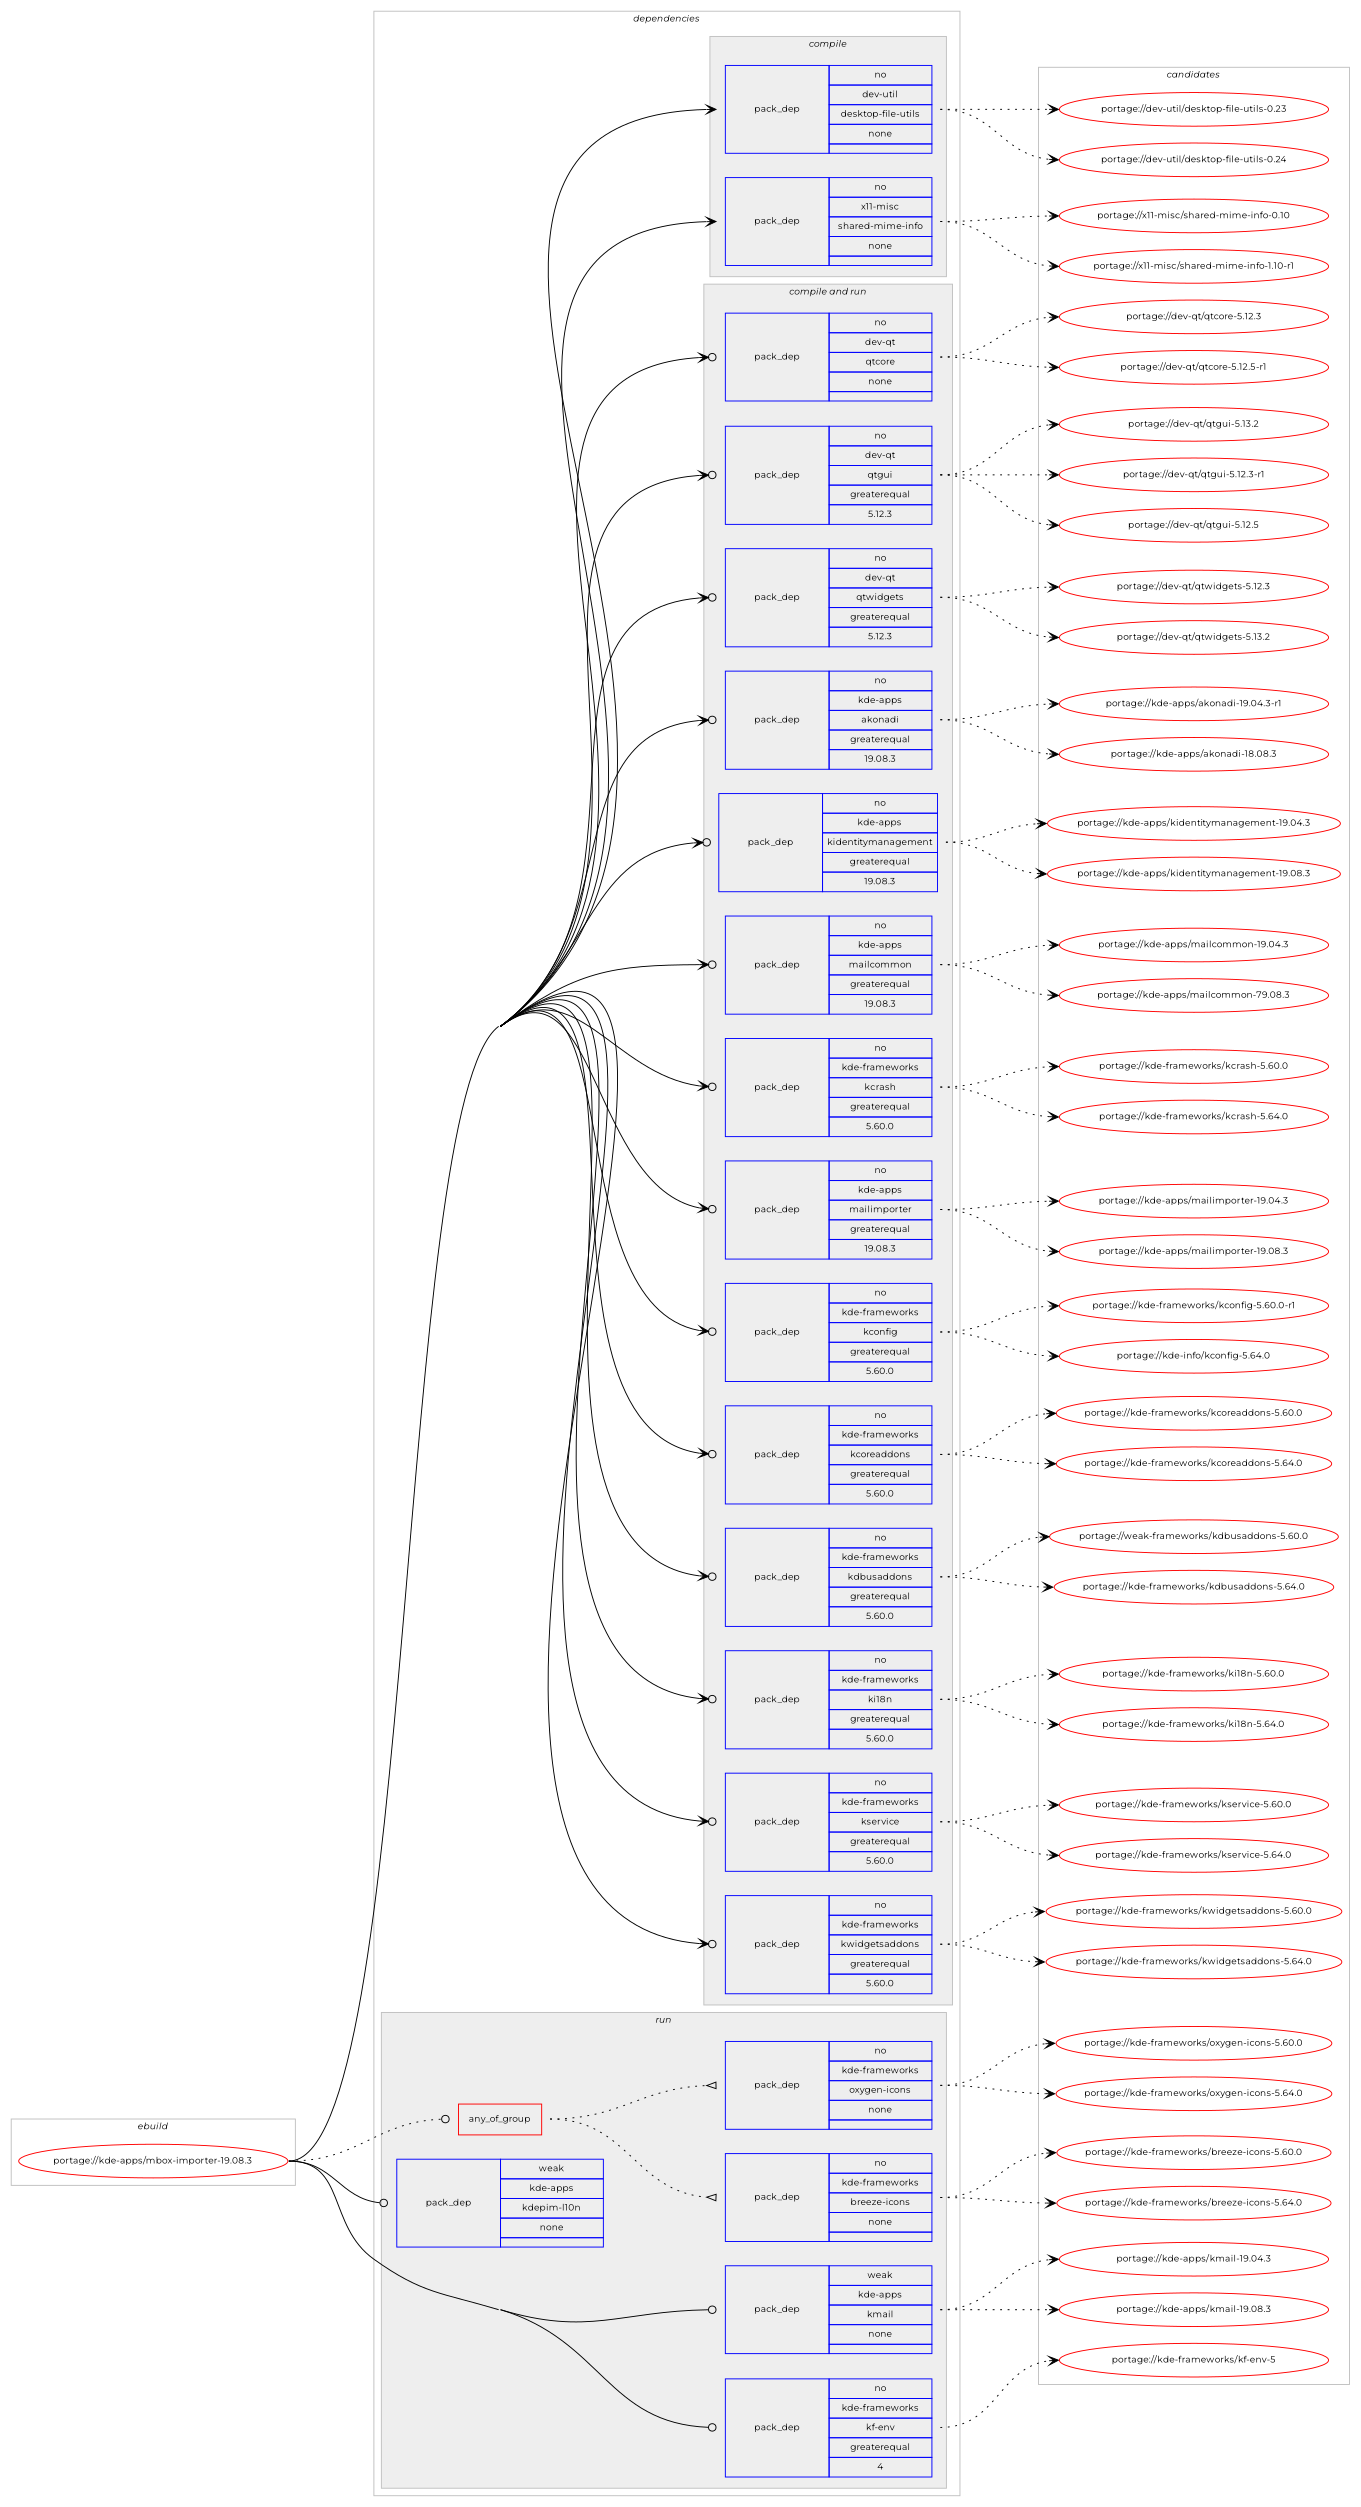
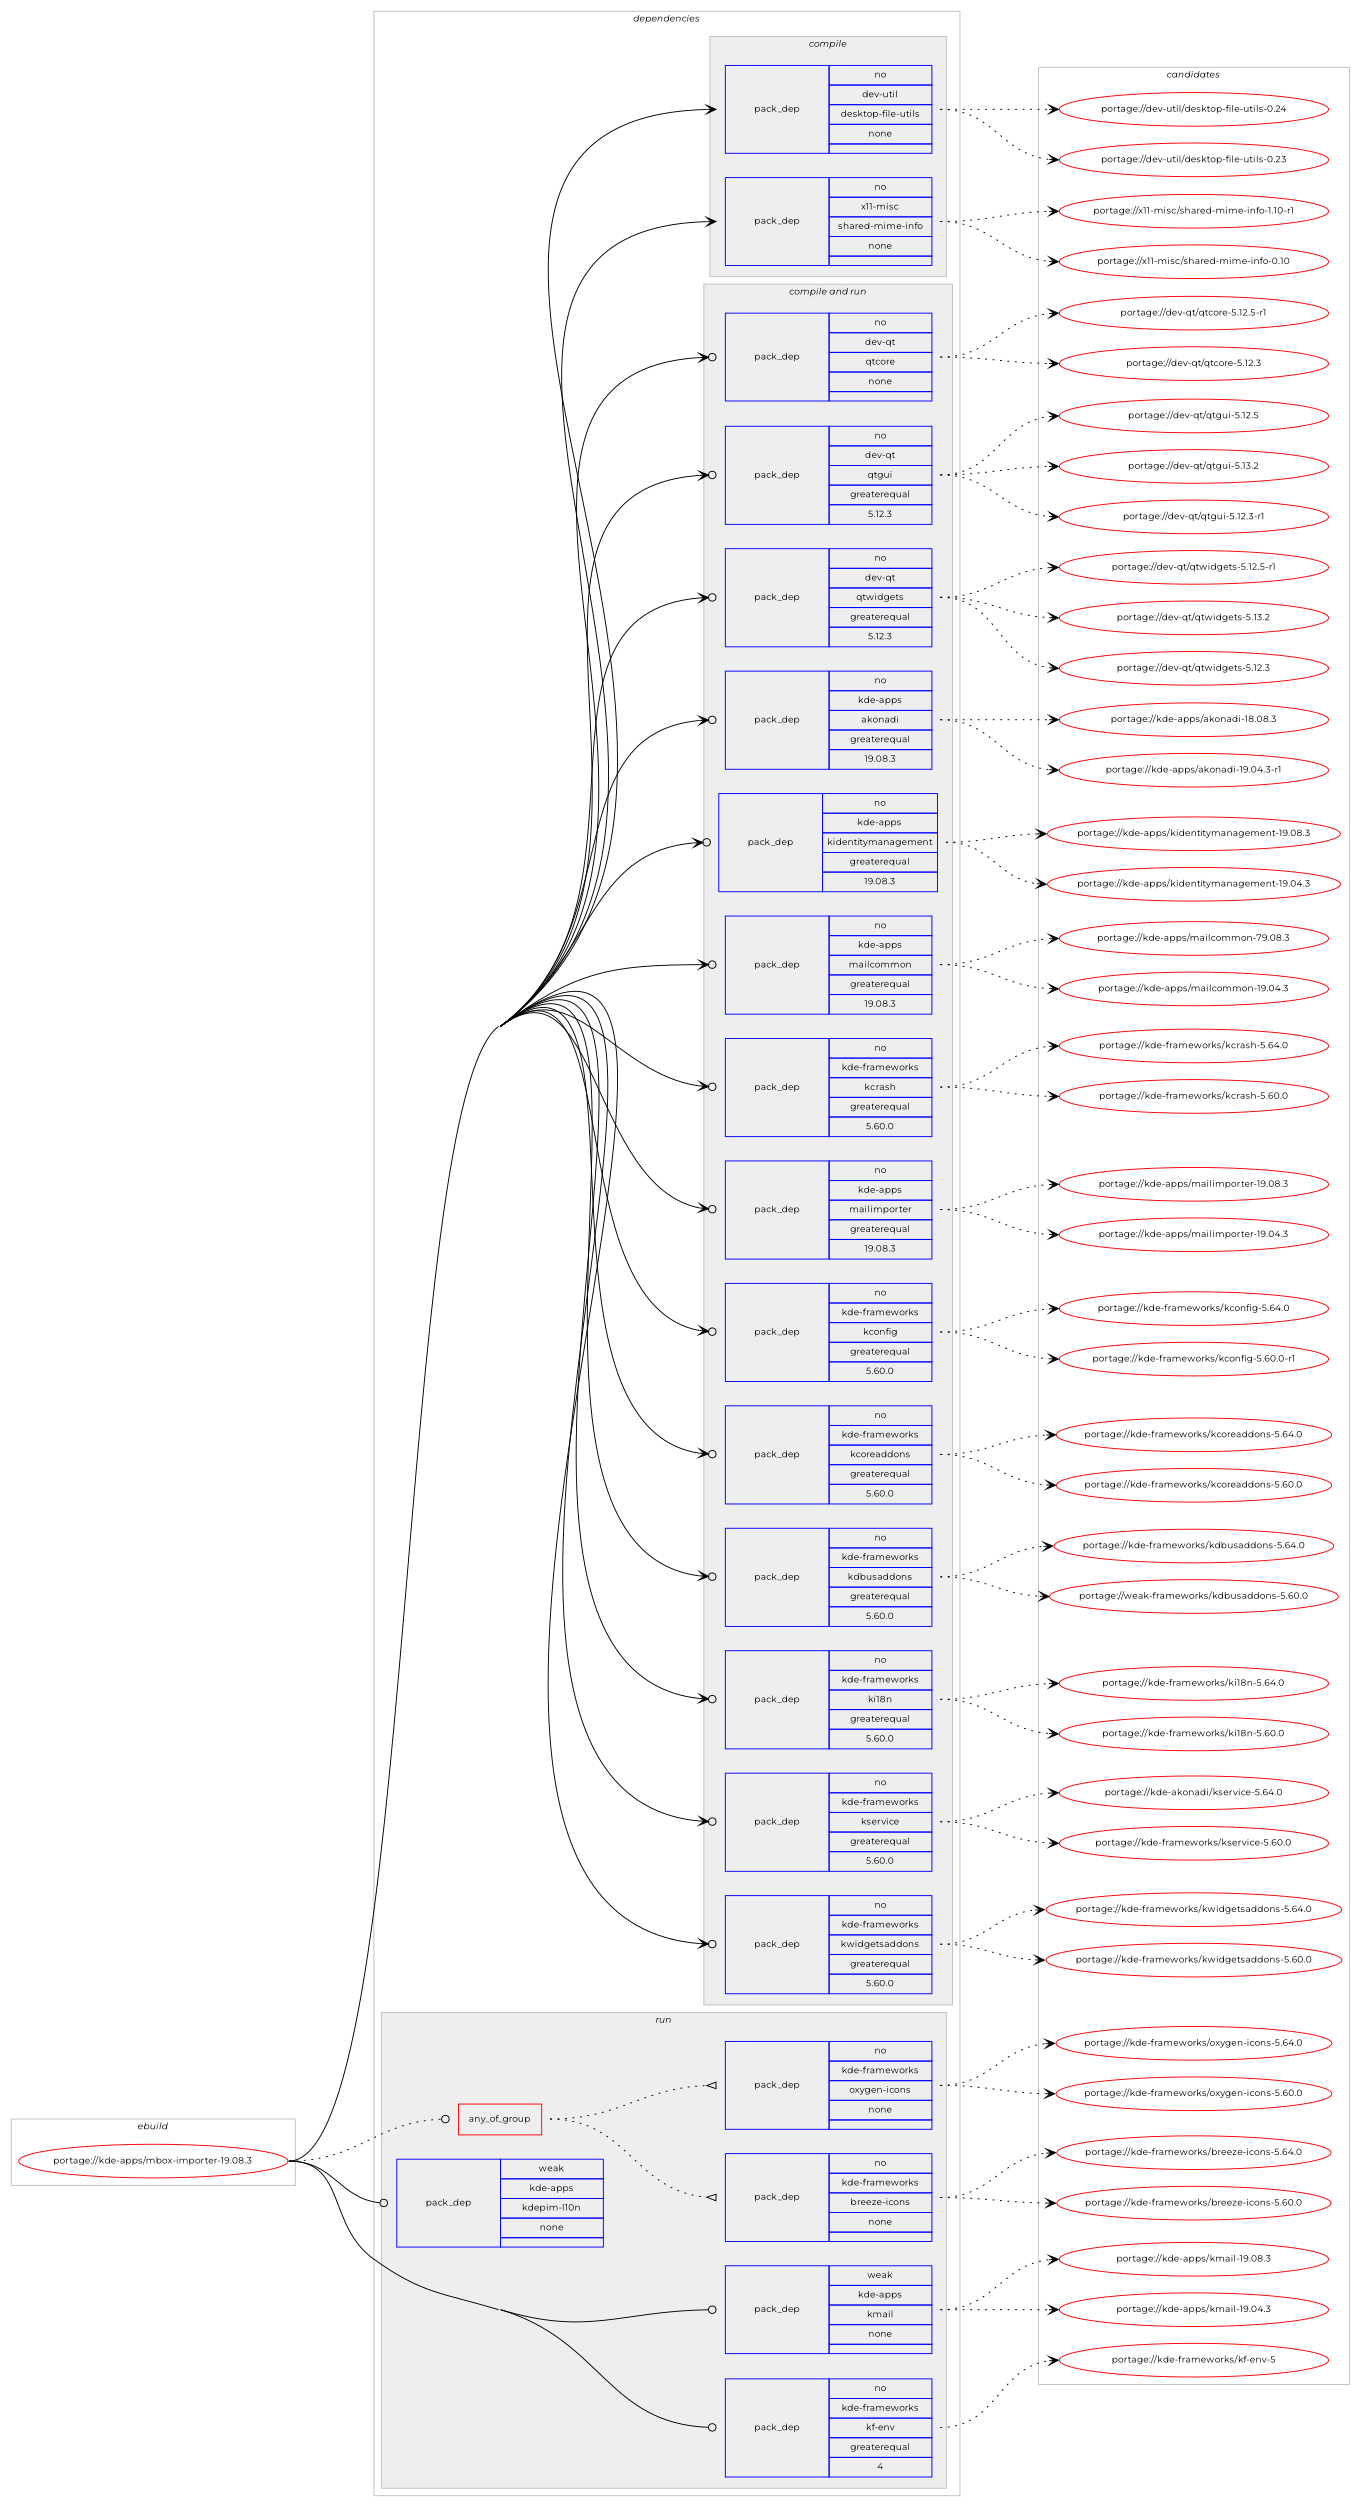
node "portage://dev-qt/qtwidgets-5.12.5-r1": added
node "portage://kde-info/kconfig-5.64.0": label "portage://kde-info/kconfig-5.64.0" -> "portage://kde-frameworks/kconfig-5.64.0"
node "portage://kde-frameworks/kservice-5.64.0": label "portage://kde-frameworks/kservice-5.64.0" -> "portage://kde-akonadi/kservice-5.64.0"
